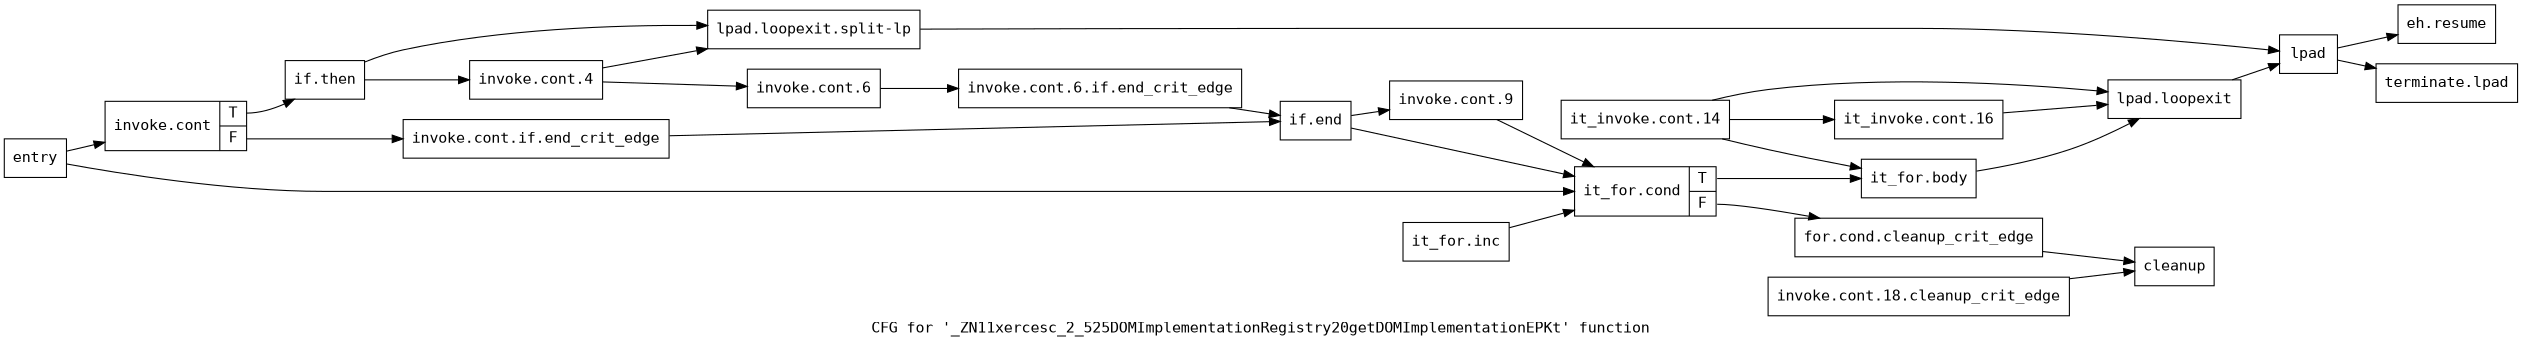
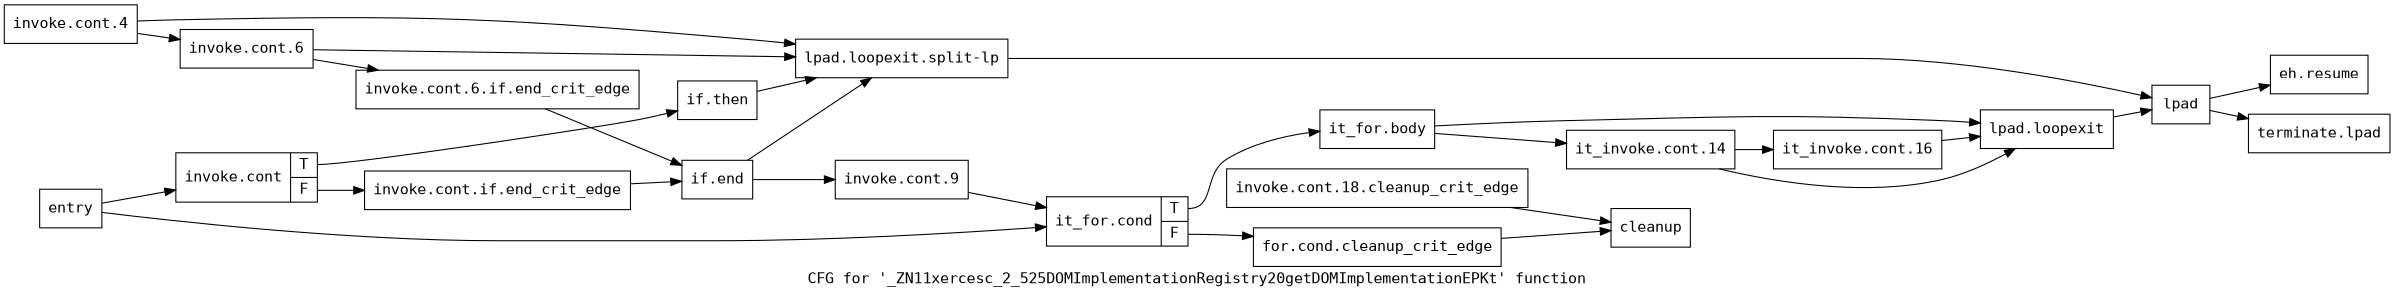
edge "invoke.cont.6" -> "lpad.loopexit.split-lp": added
edge "if.then" -> "invoke.cont.4": removed
edge "if.end" -> "it_for.cond": now "if.end" -> "lpad.loopexit.split-lp"
edge "it_invoke.cont.14" -> "it_for.body": reversed
node "it_for.inc": removed
